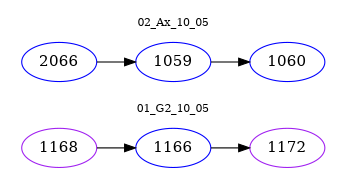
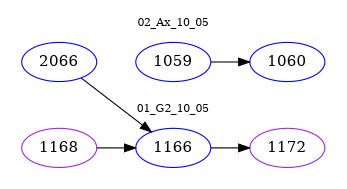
edge "2066" -> "1059": now "2066" -> "1166"
